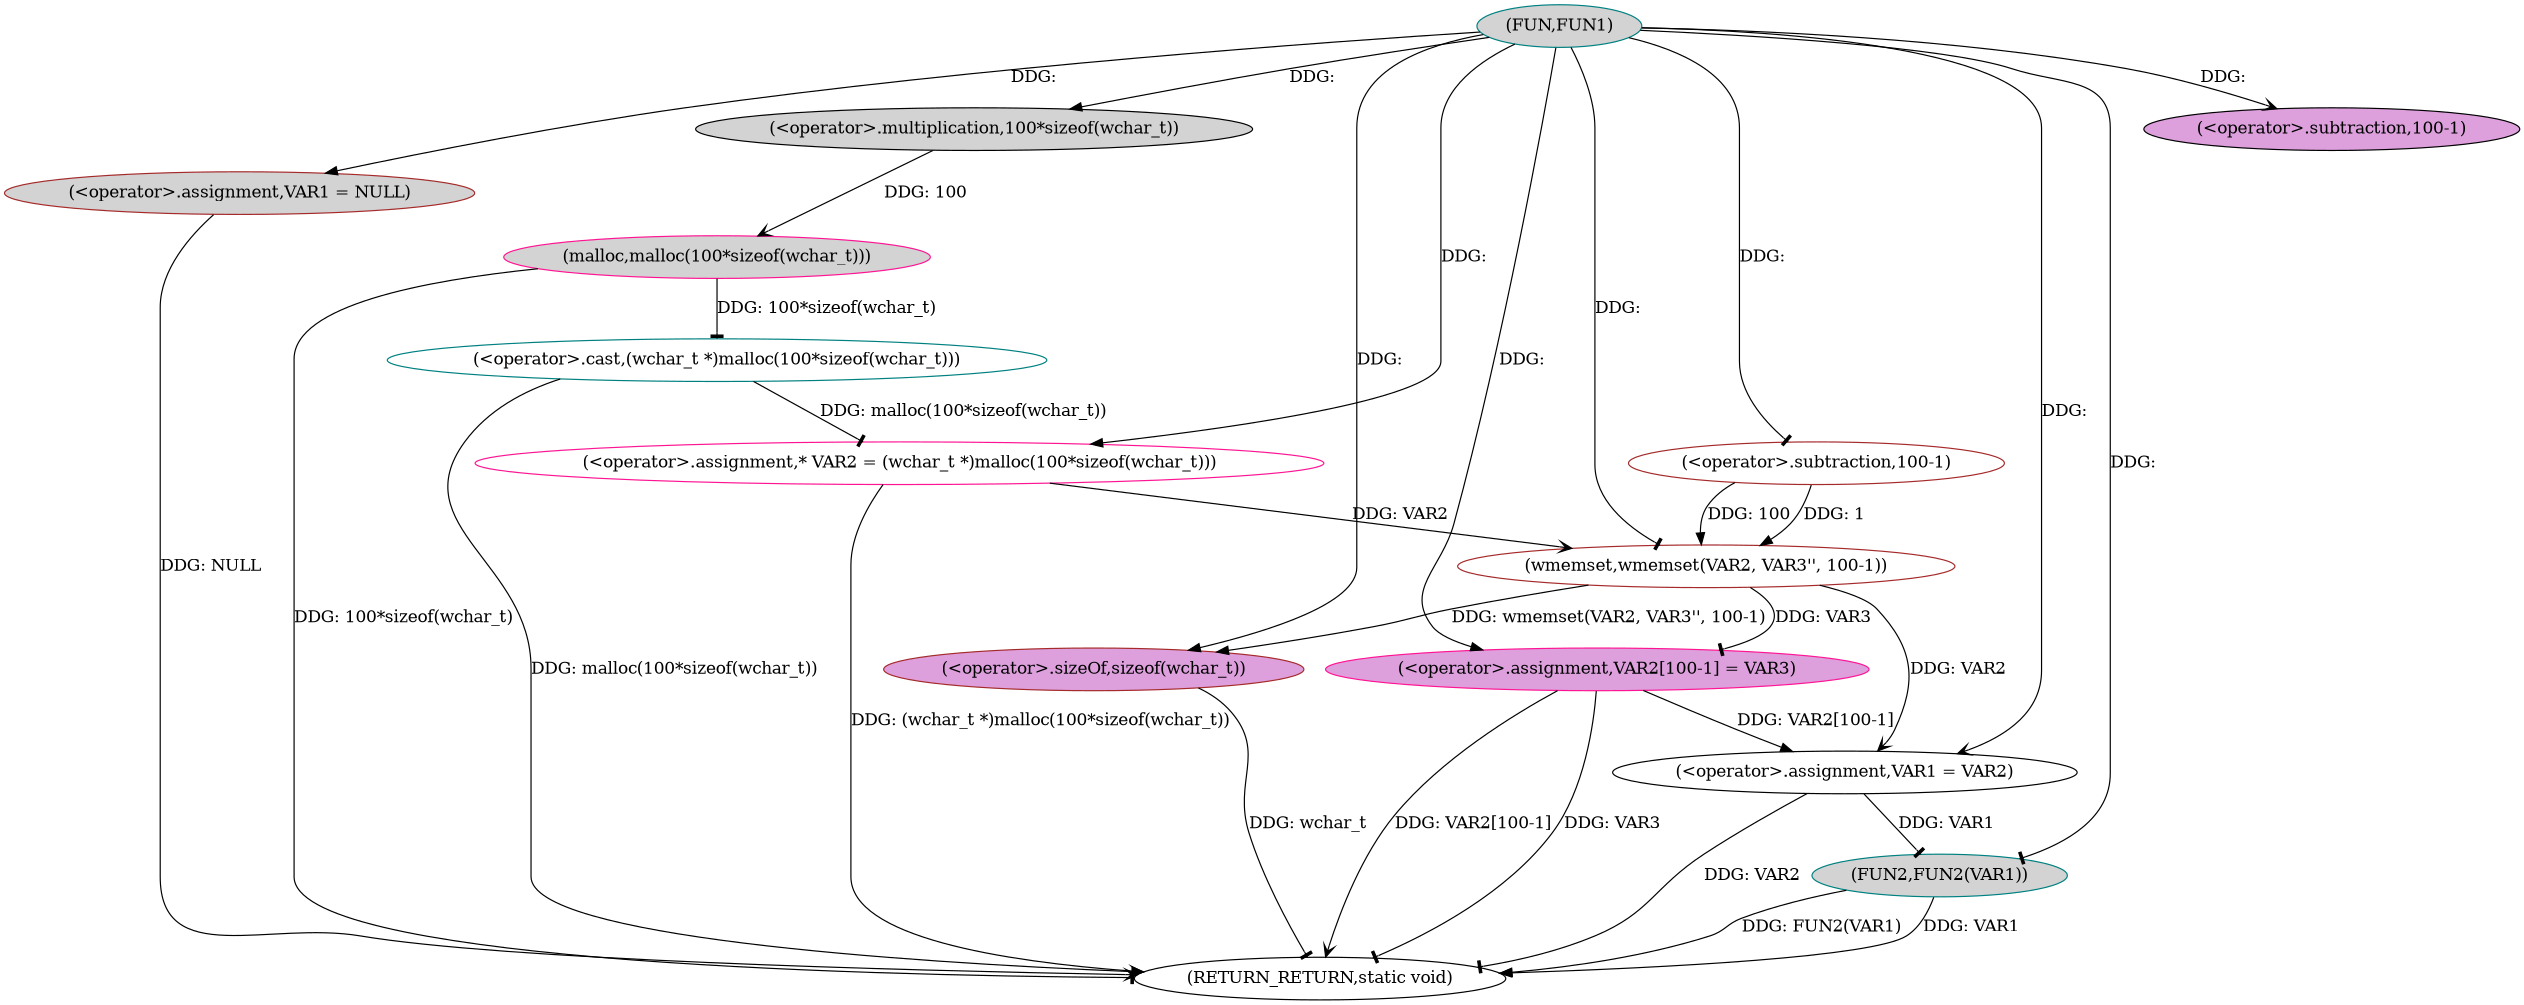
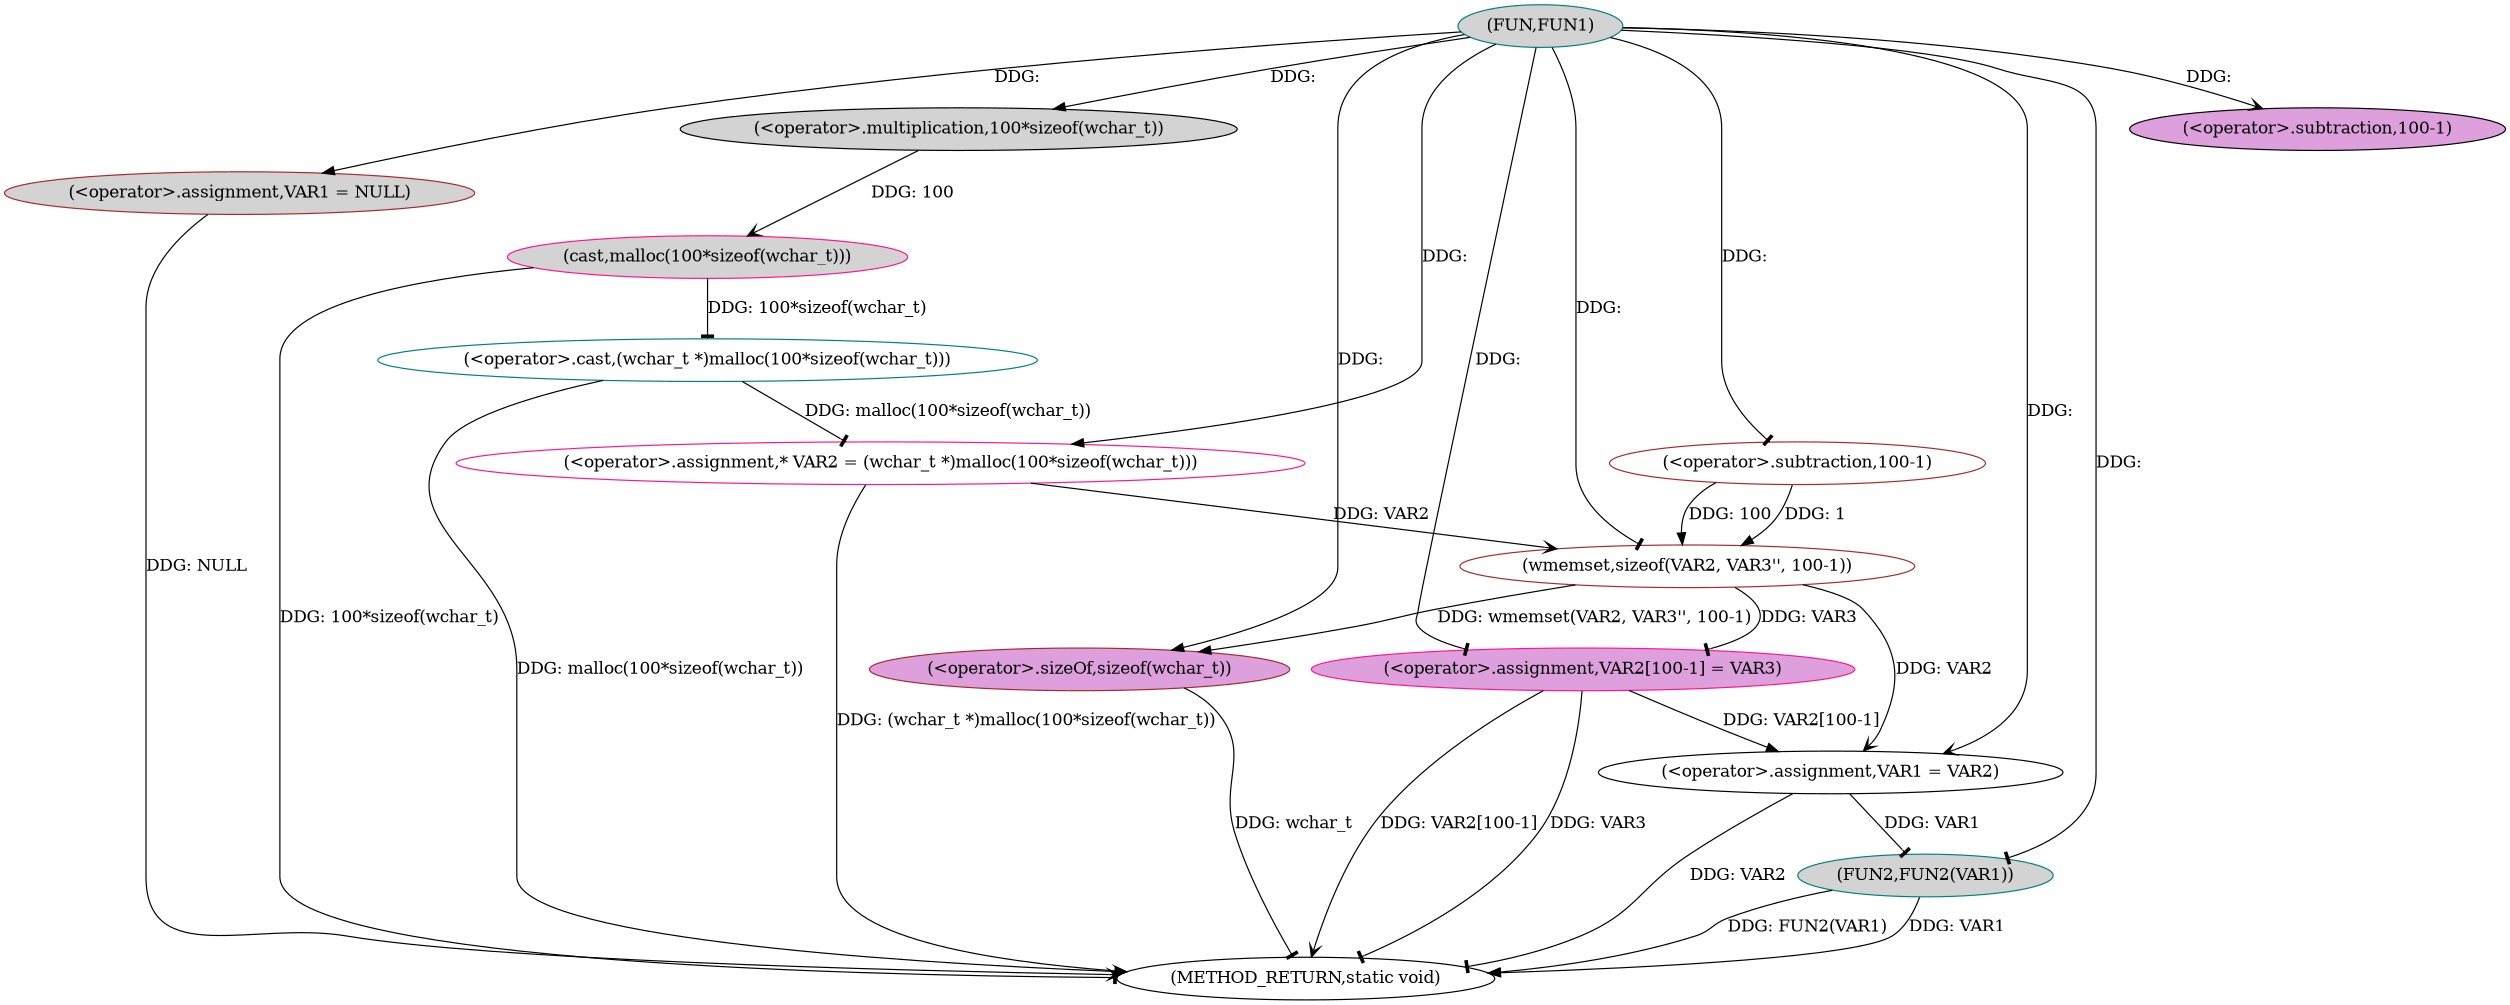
node "(malloc,malloc(100*sizeof(wchar_t)))": label "(malloc,malloc(100*sizeof(wchar_t)))" -> "(cast,malloc(100*sizeof(wchar_t)))"
edge "(FUN,FUN1)" -> "(<operator>.assignment,VAR2[100-1] = VAR3)": arrowhead normal -> tee
node "(wmemset,wmemset(VAR2, VAR3'', 100-1))": label "(wmemset,wmemset(VAR2, VAR3'', 100-1))" -> "(wmemset,sizeof(VAR2, VAR3'', 100-1))"
node "(RETURN_RETURN,static void)": label "(RETURN_RETURN,static void)" -> "(METHOD_RETURN,static void)"
